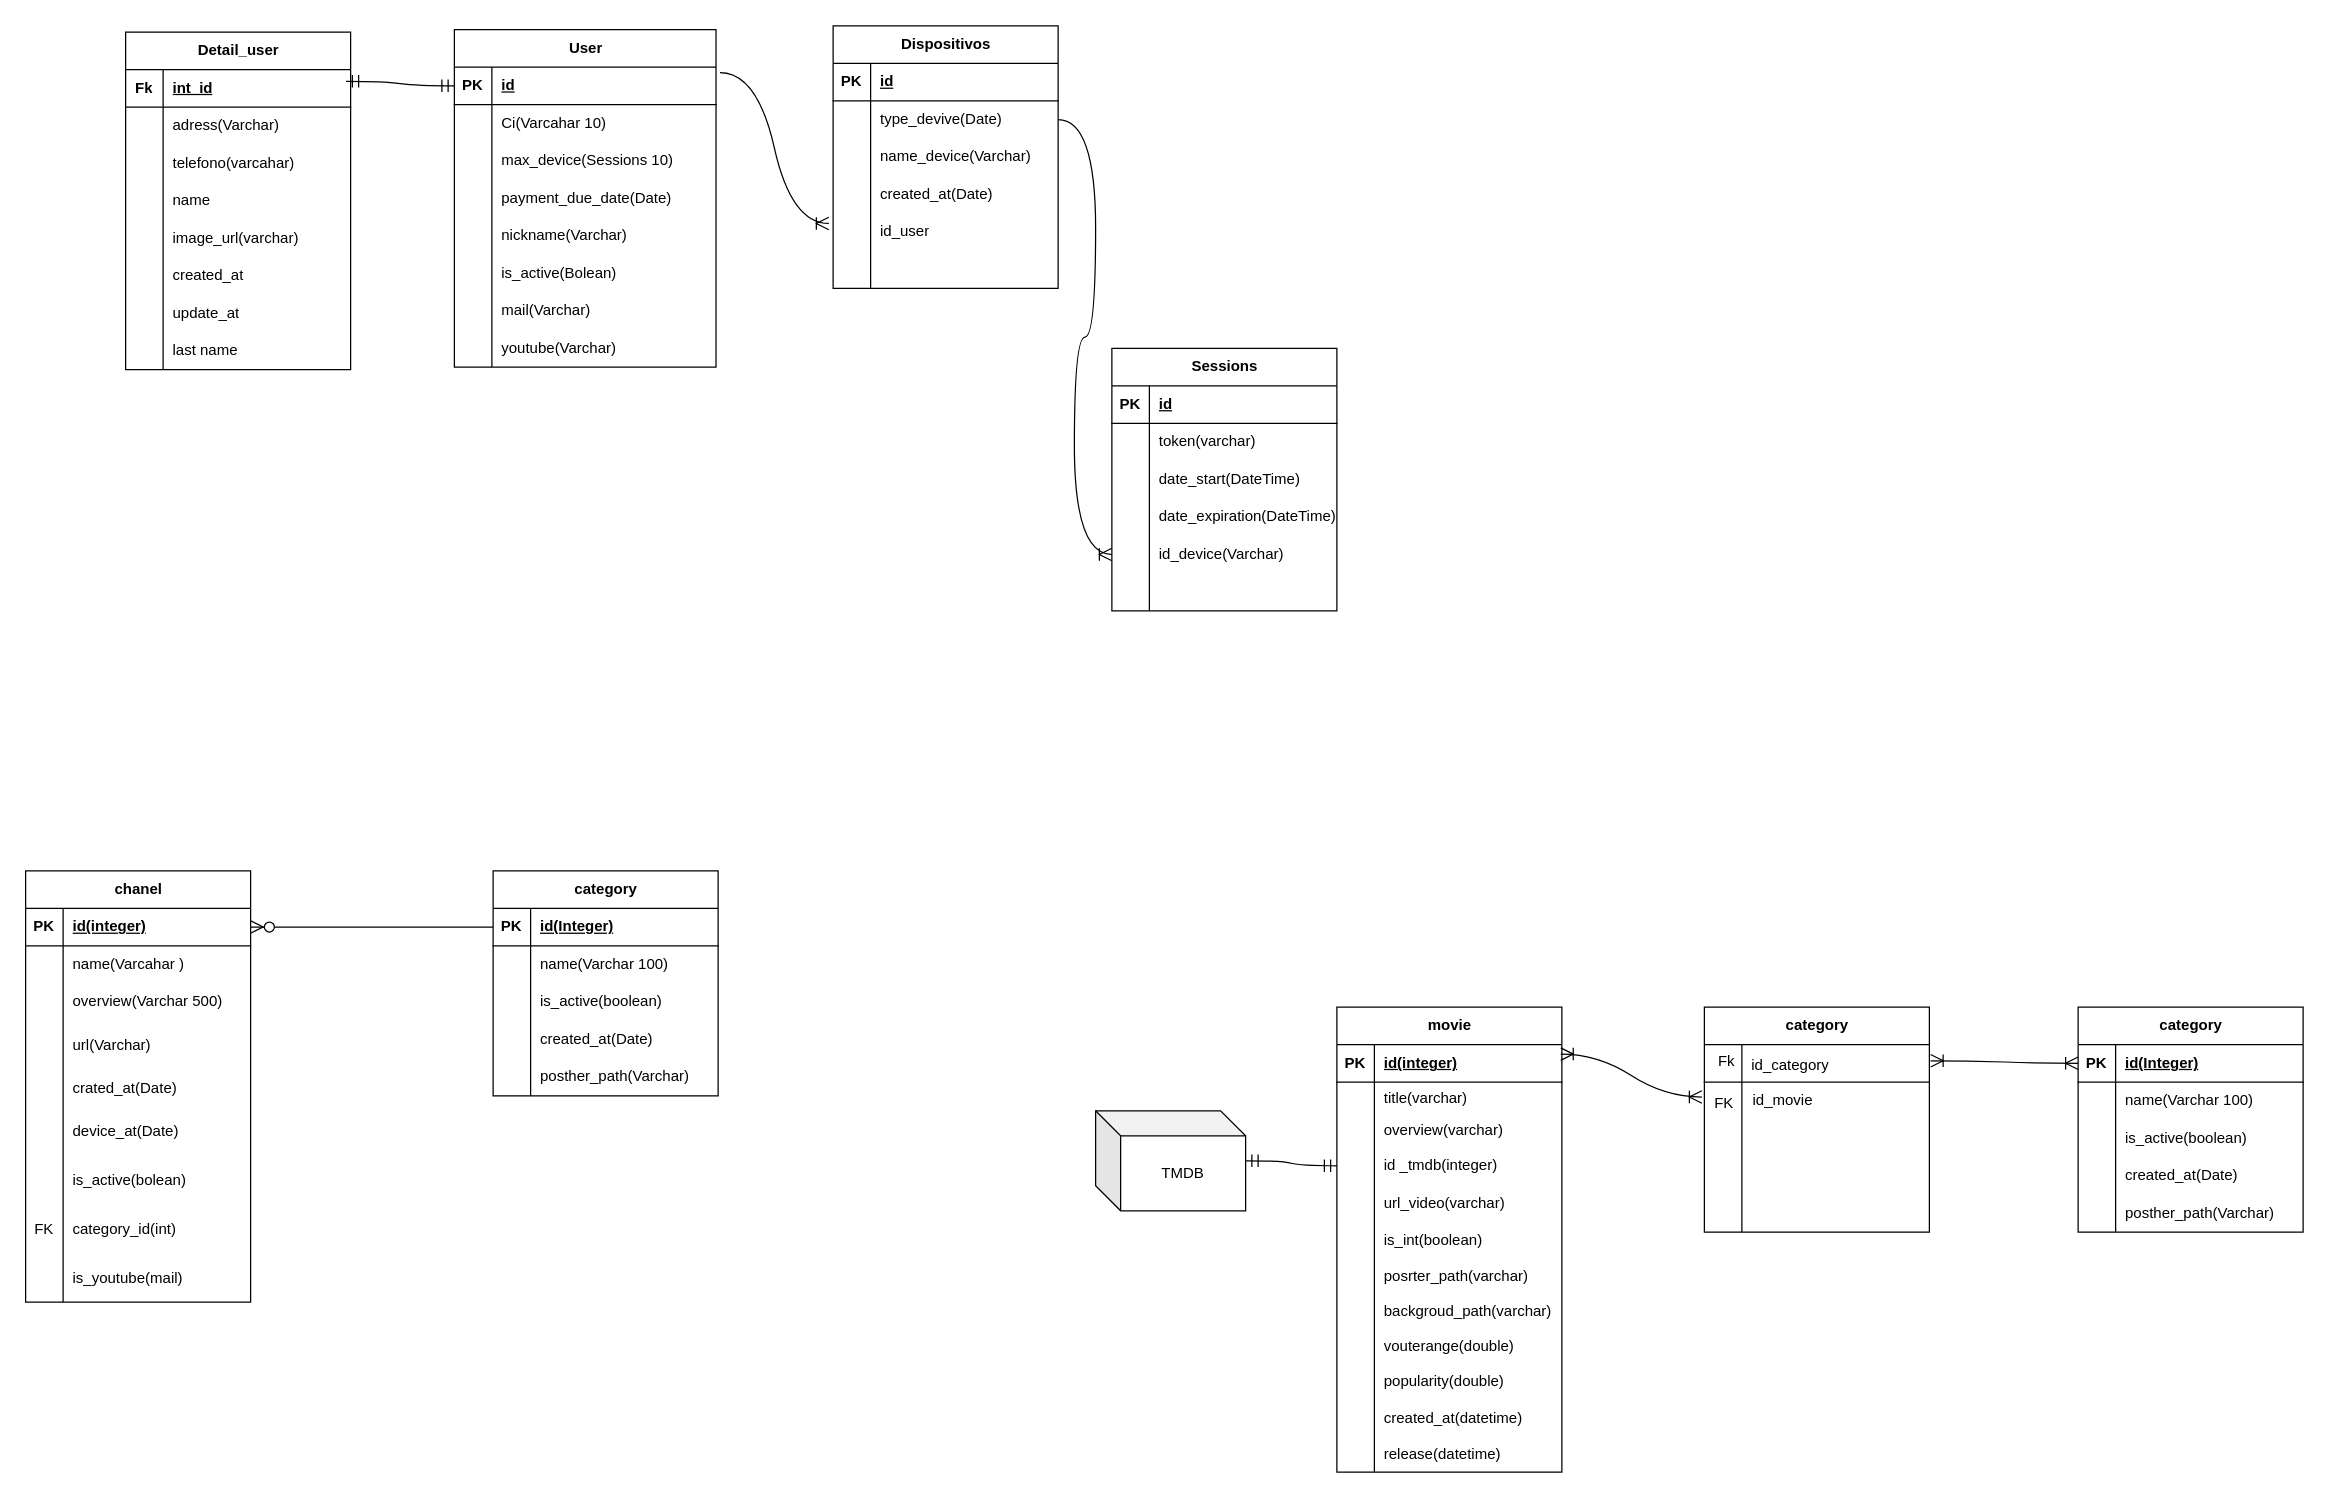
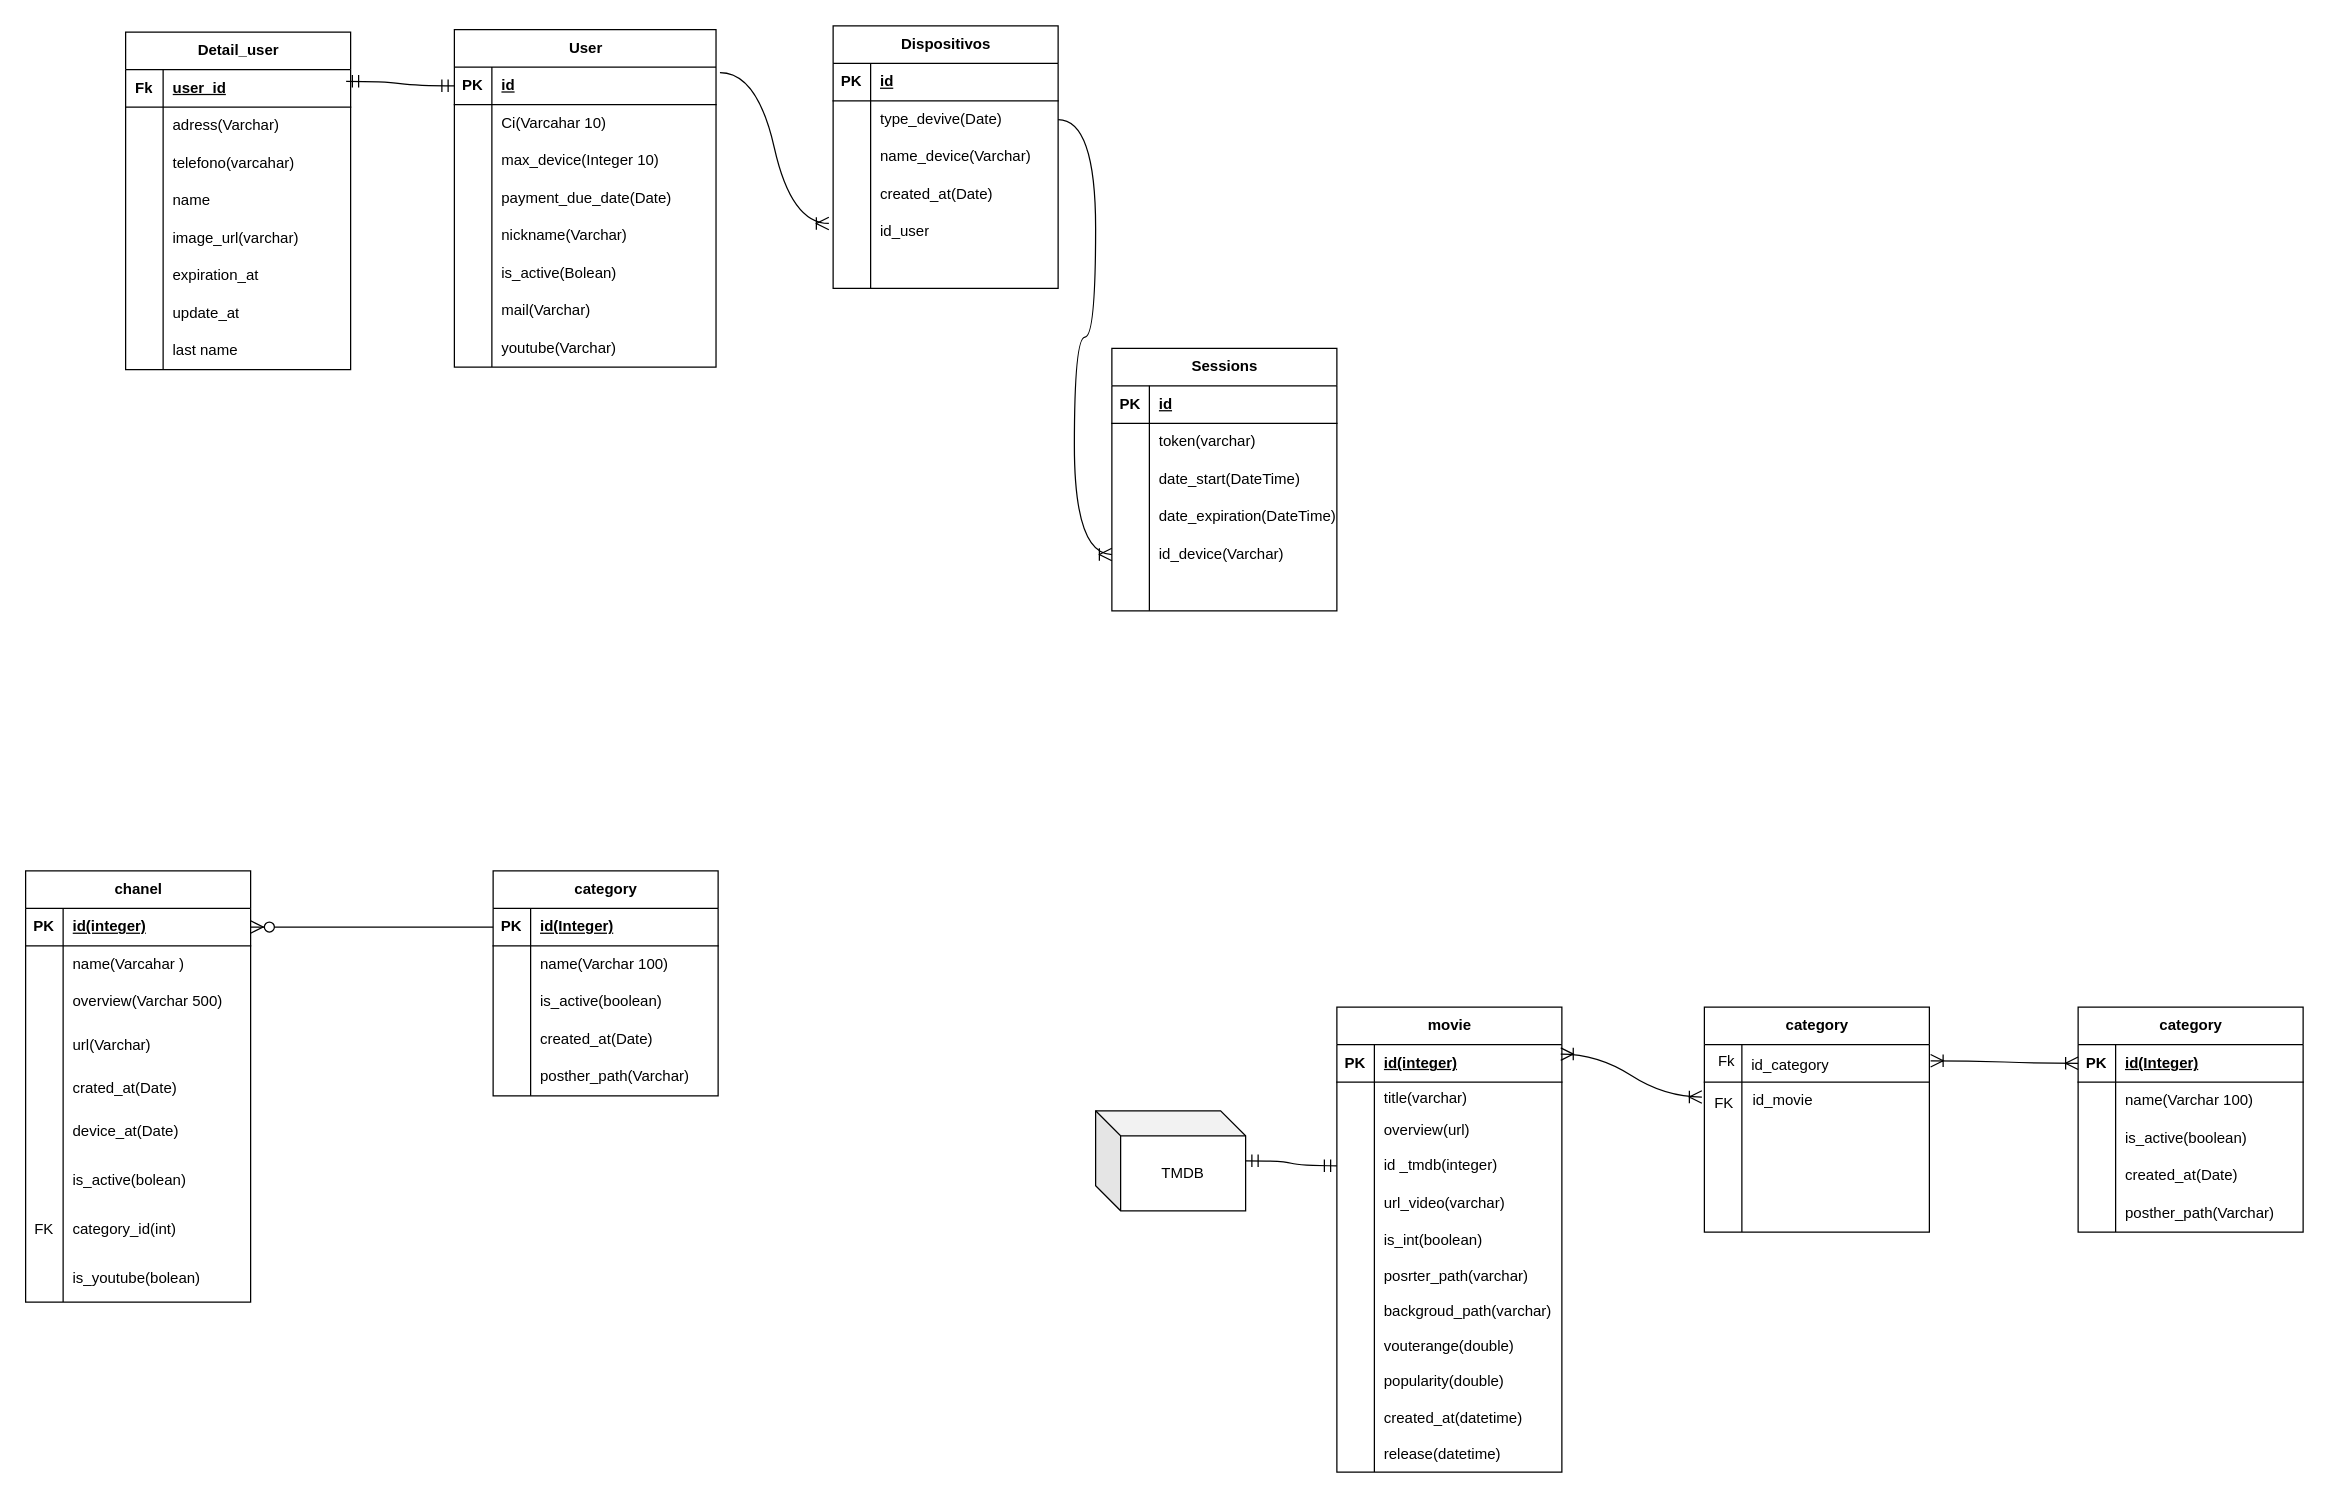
node "int_id": label "int_id" -> "user_id"
node "max_device(Sessions 10)": label "max_device(Sessions 10)" -> "max_device(Integer 10)"
node "created_at": label "created_at" -> "expiration_at"
node "overview(varchar)": label "overview(varchar)" -> "overview(url)"
node "is_youtube(mail)": label "is_youtube(mail)" -> "is_youtube(bolean)"
